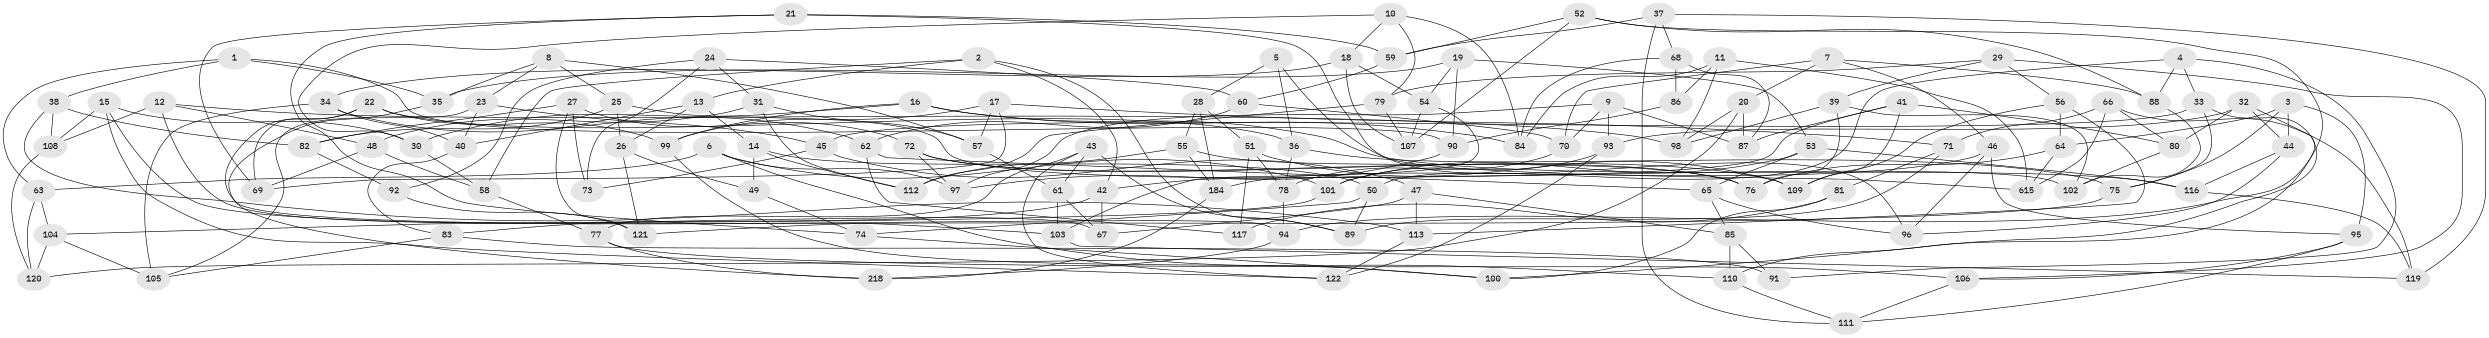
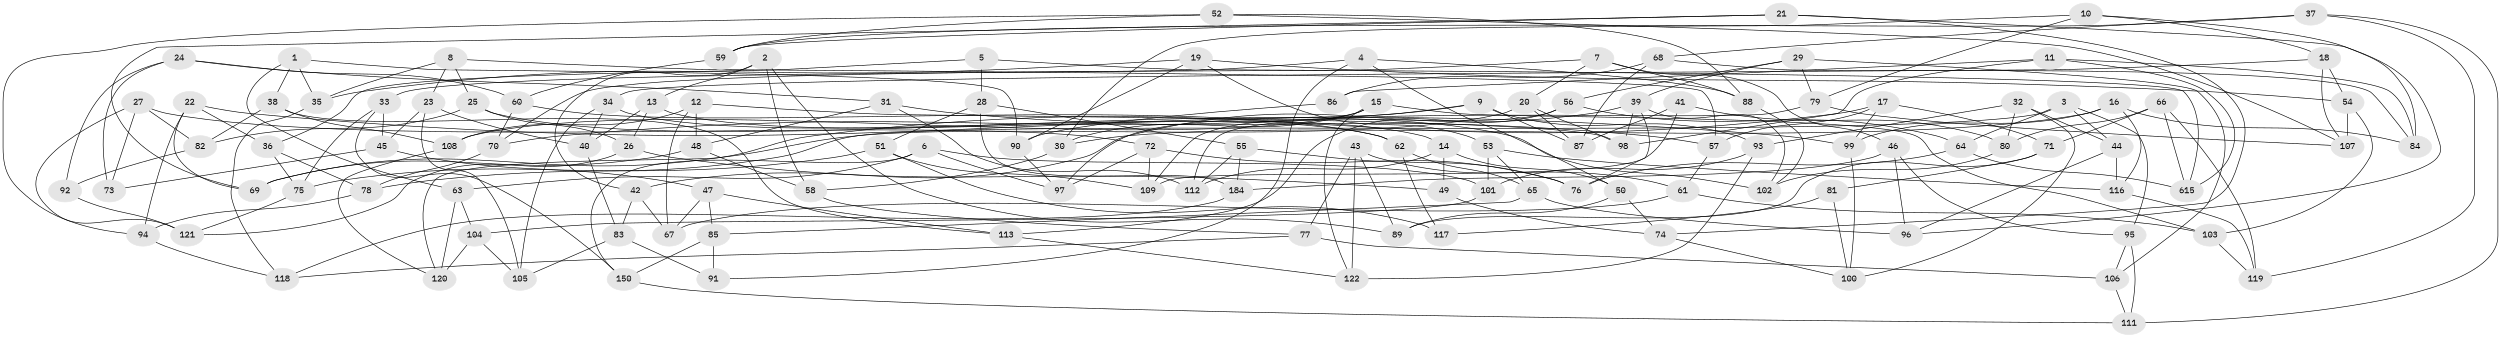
edge "41" -- "42": now "39" -- "42"
node "218": label "218" -> "118"
node "110": label "110" -> "150"
